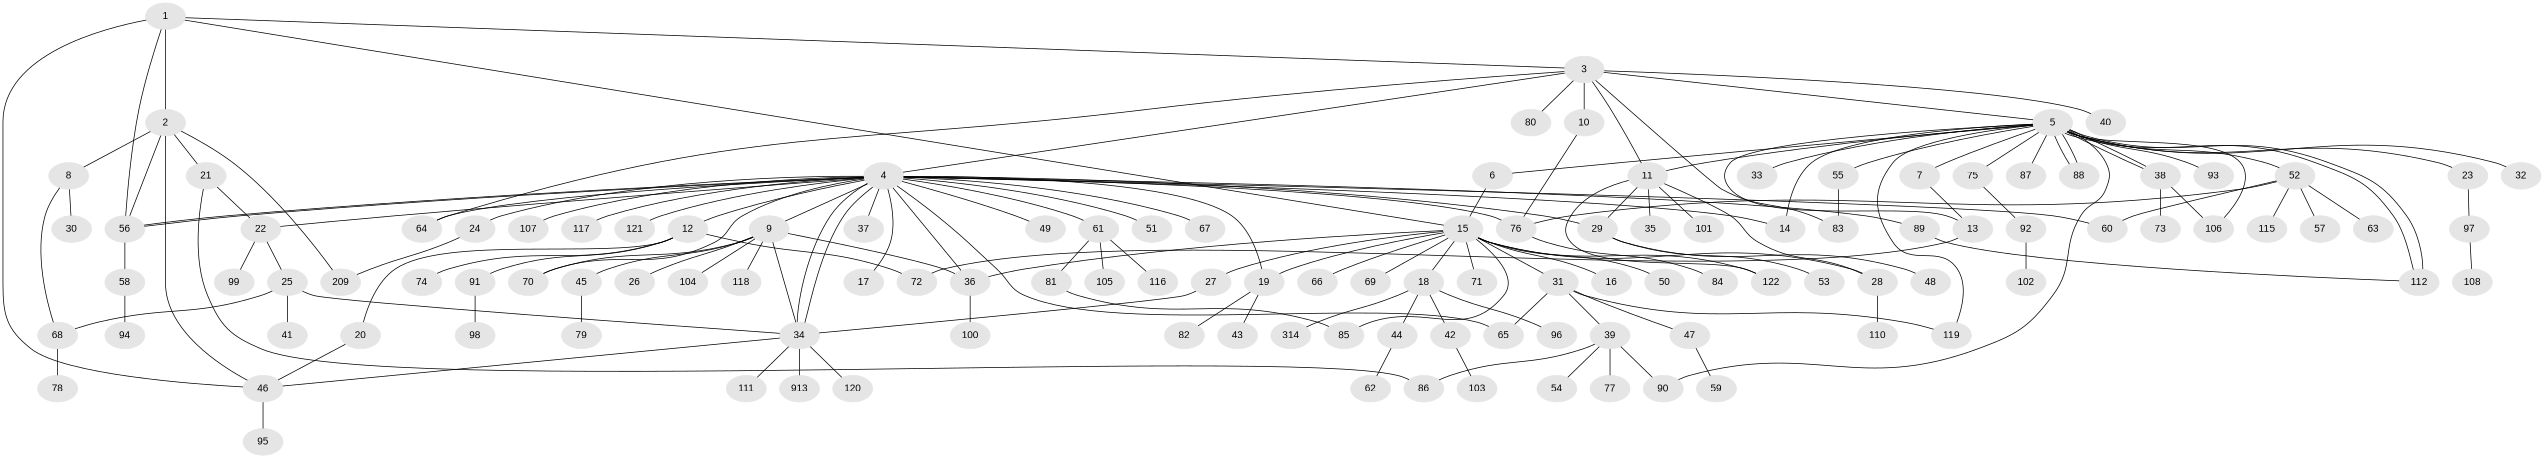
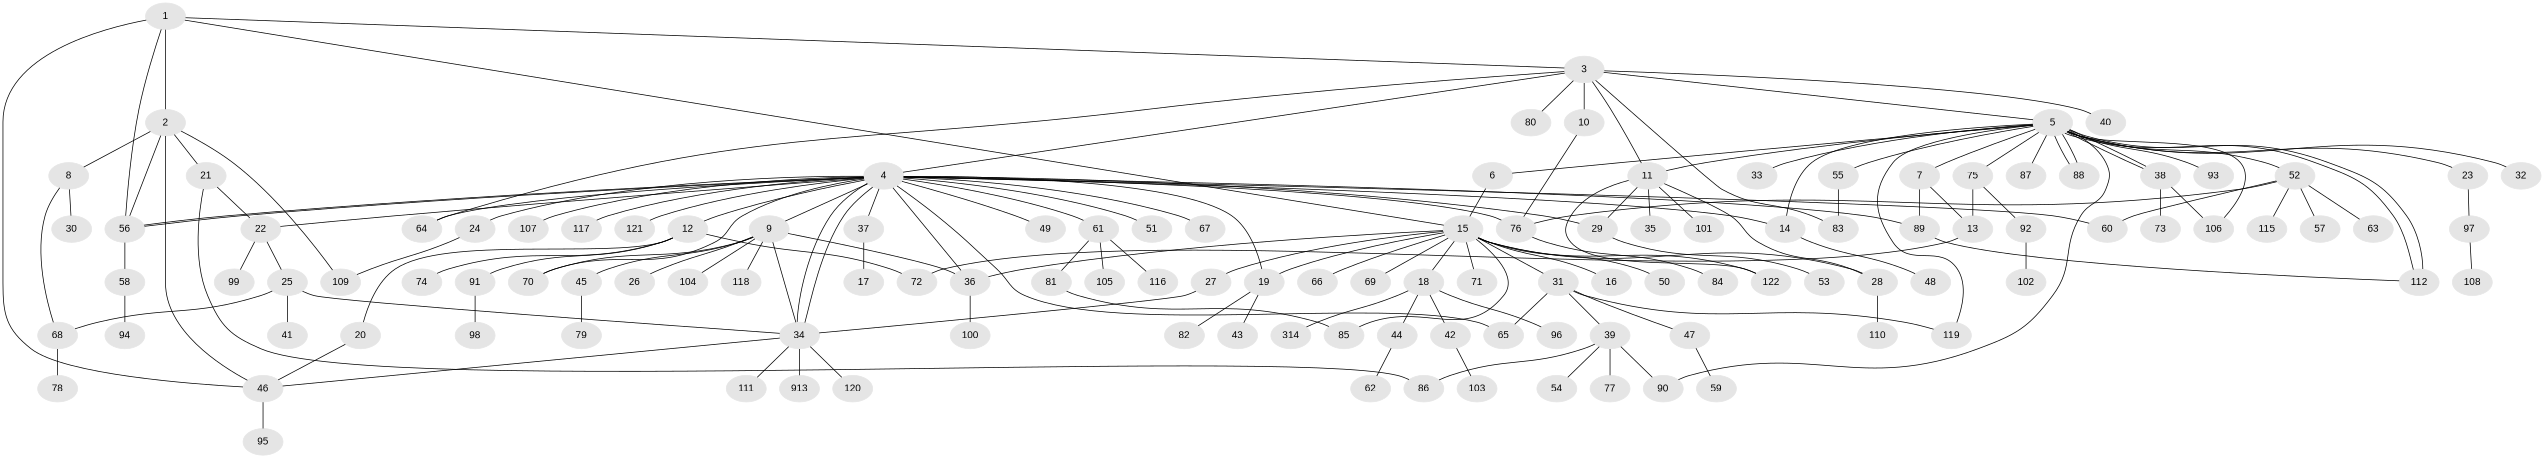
edge "5" -- "13": now "75" -- "13"
edge "7" -- "89": added
edge "4" -- "17": now "37" -- "17"
edge "29" -- "48": now "14" -- "48"
node "209": label "209" -> "109"
